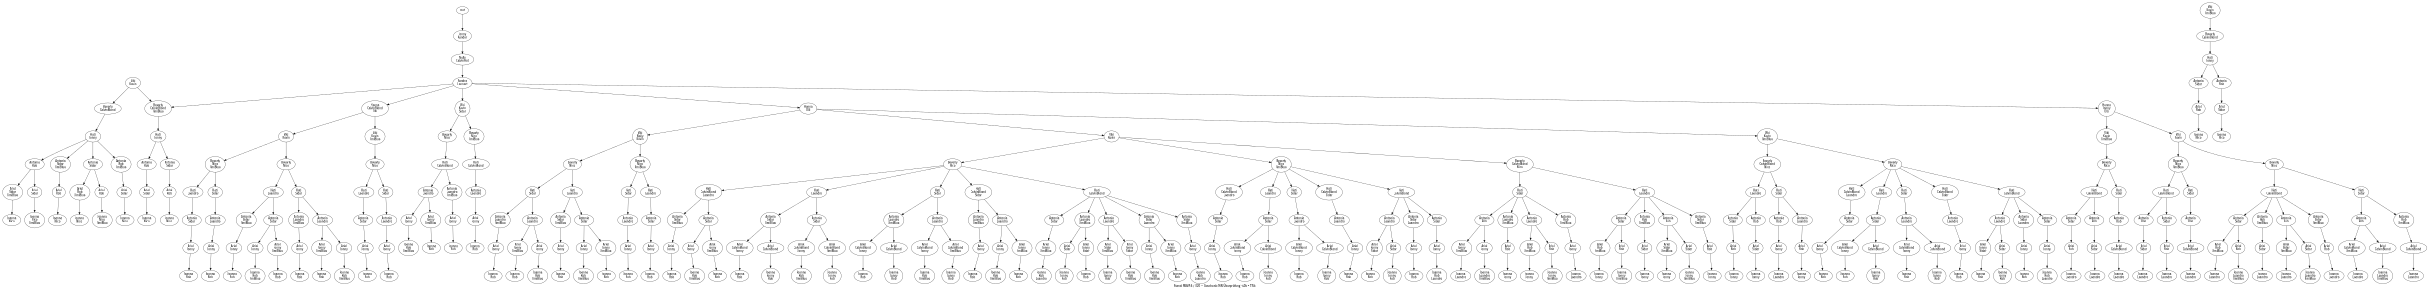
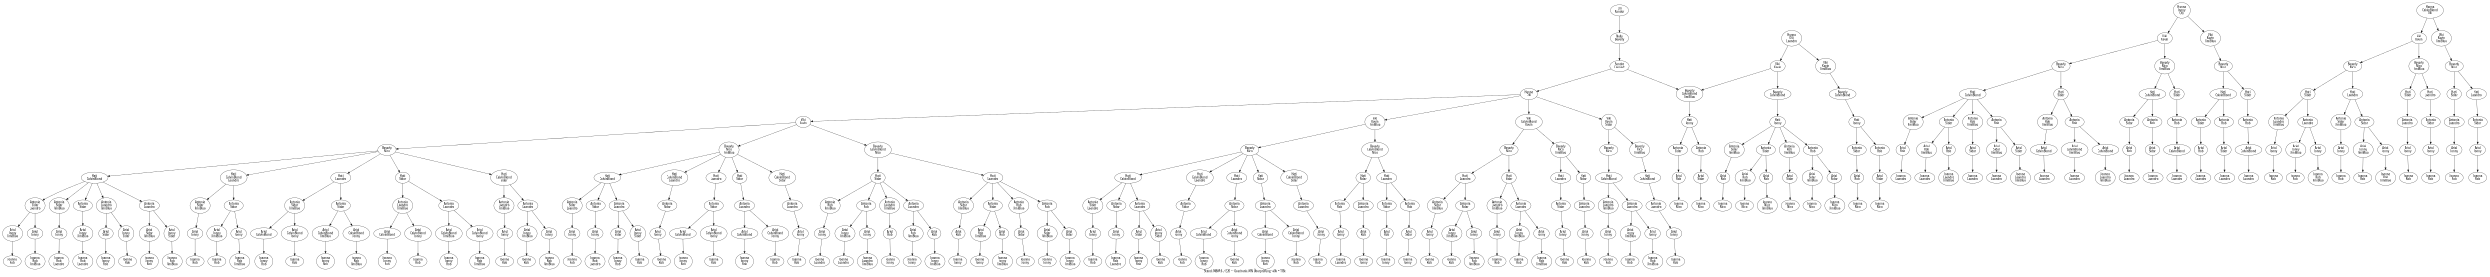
node "root": removed
node "Jonny Xander": label "Jonny Xander" -> "Elli Xander"
node "Henna Olli Leandro": added
node "Nelly CalvinHot": label "Nelly CalvinHot" -> "Nelly Beverly"
edge "Sandra Lennert" -> "Viki Kevin Sidar": now "Henna Olli" -> "Viki Kevin Sidar"
edge "Sandra Lennert" -> "Henna CalvinBlond Olli": removed
edge "Sandra Lennert" -> "Henna Jonny Olli": removed
node "Viki Nelly Kevin": label "Viki Nelly Kevin" -> "Viki CalvinBlond Kevin"
